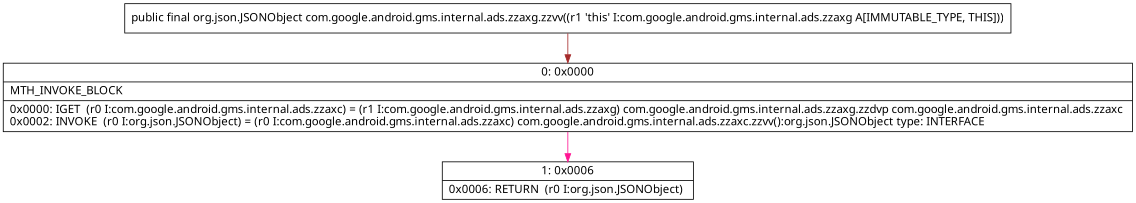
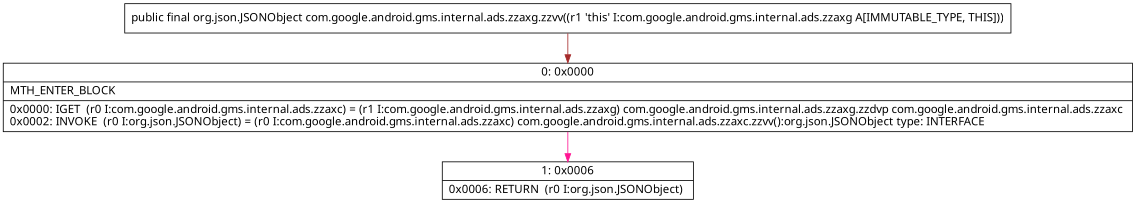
node "0: 0x0000": text "MTH_INVOKE_BLOCK" -> "MTH_ENTER_BLOCK"
